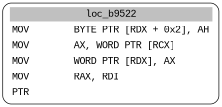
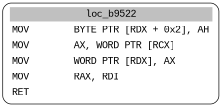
node "loc_b9522": text "PTR" -> "RET"
